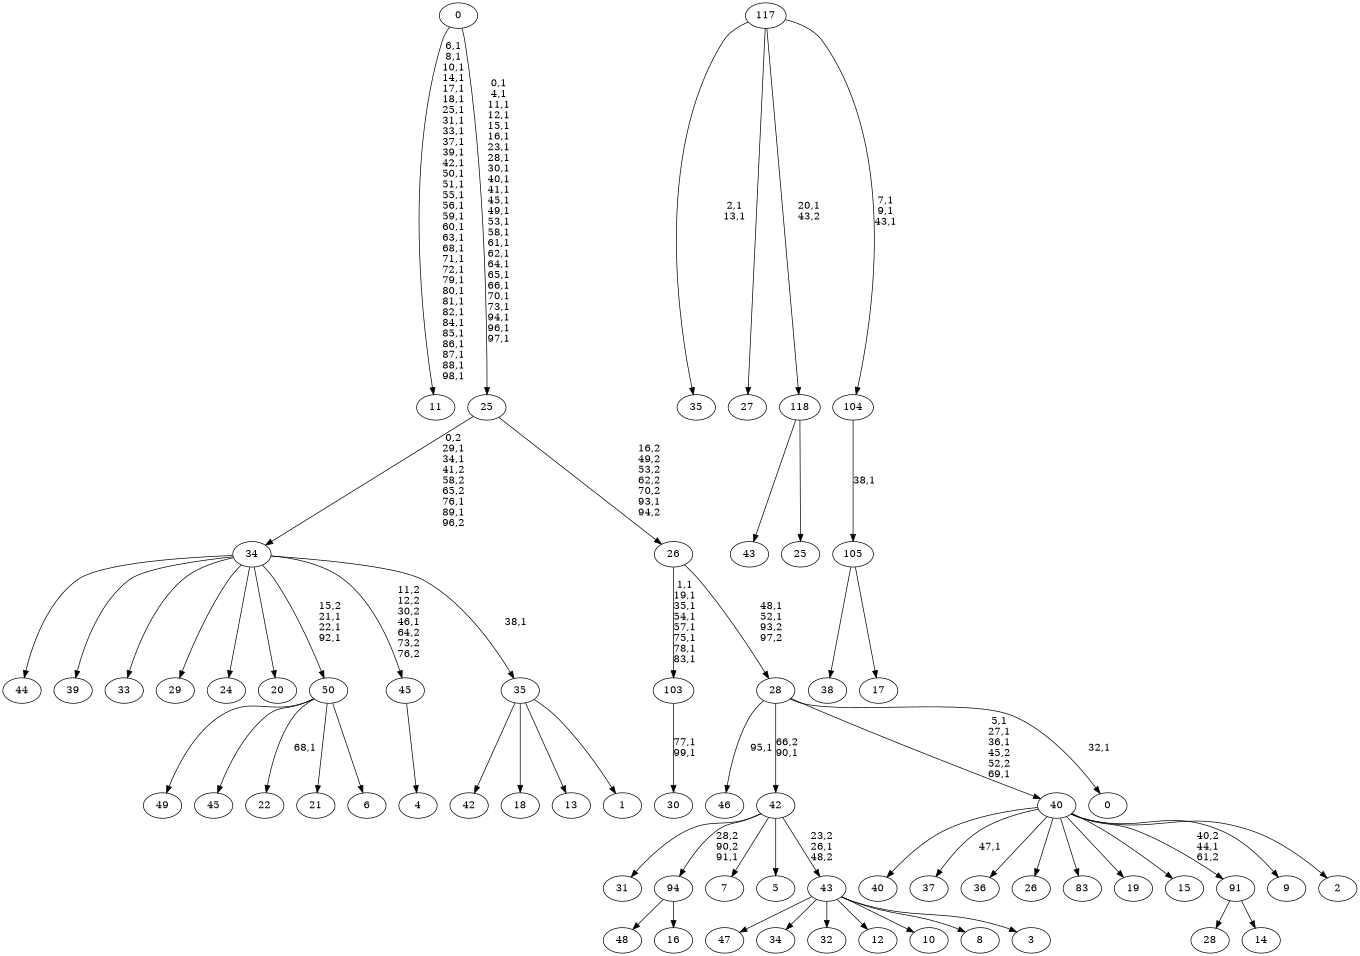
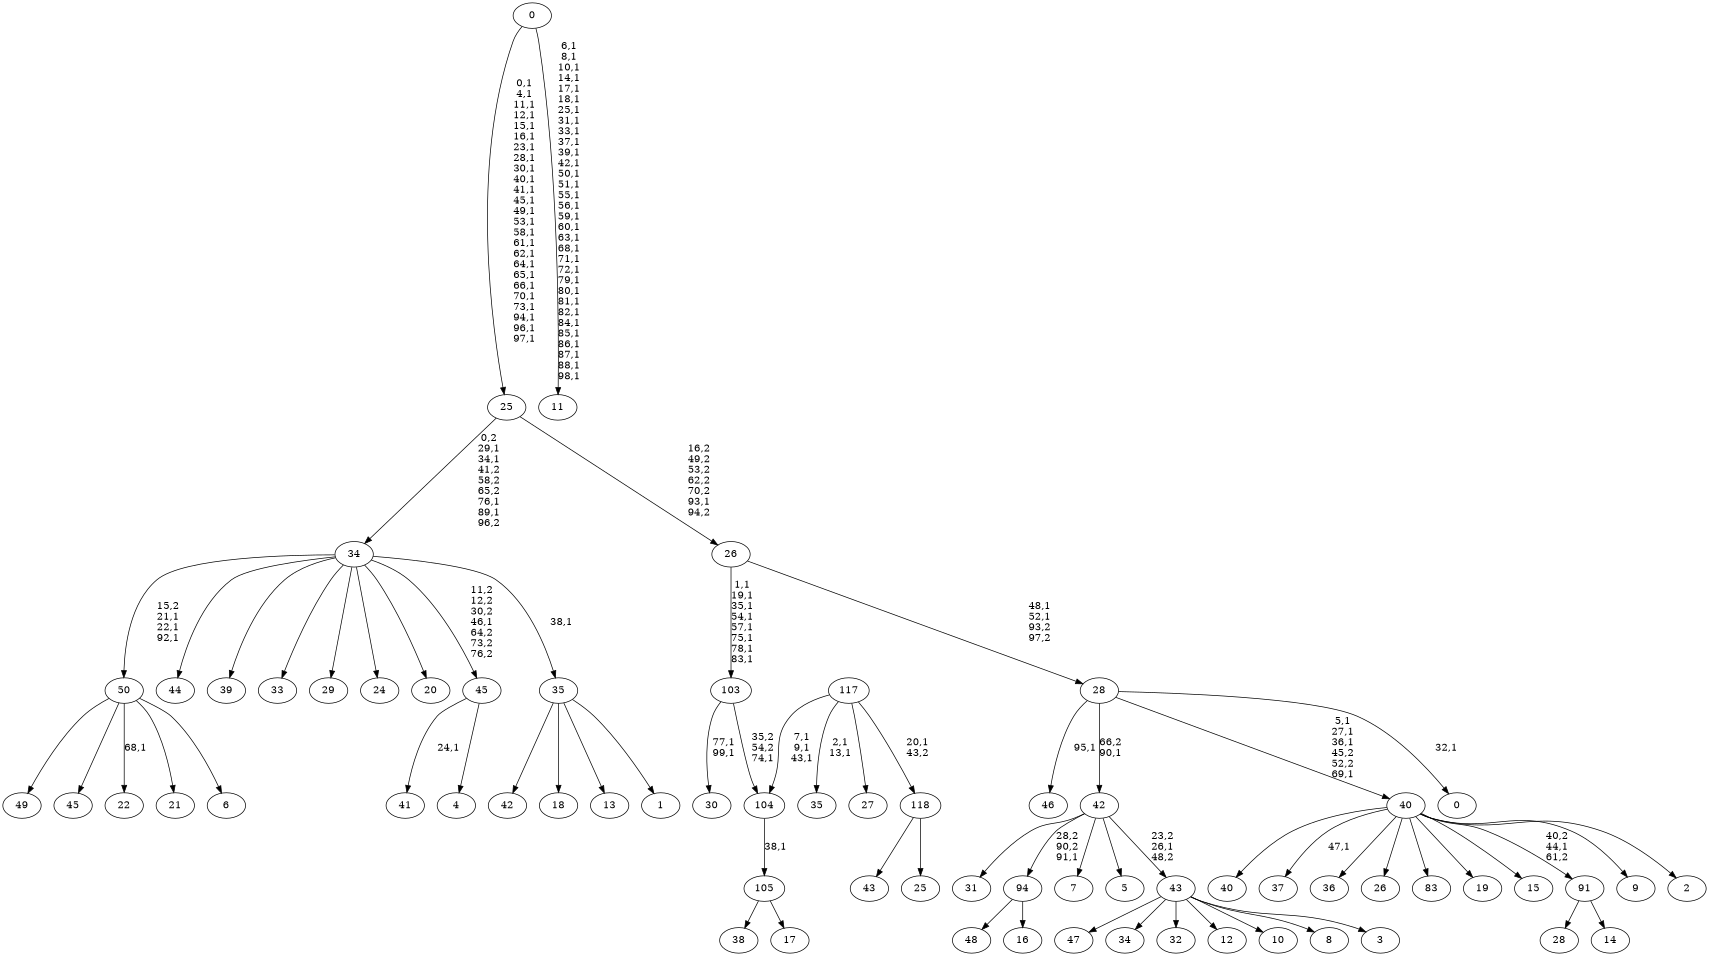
edge "103" -> "104": added, label "35,2 54,2 74,1"
node "41": added
